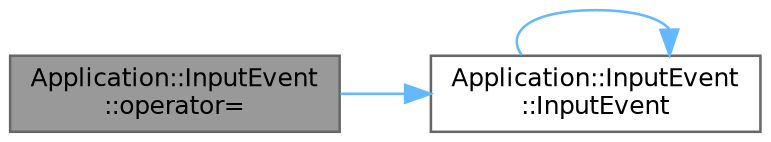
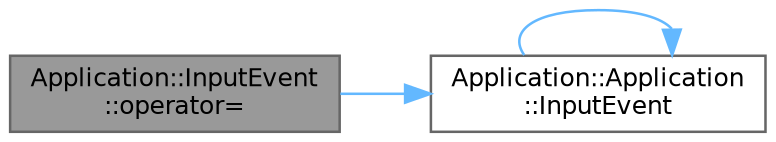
node "Application::InputEvent ::InputEvent": label "Application::InputEvent ::InputEvent" -> "Application::Application ::InputEvent"
